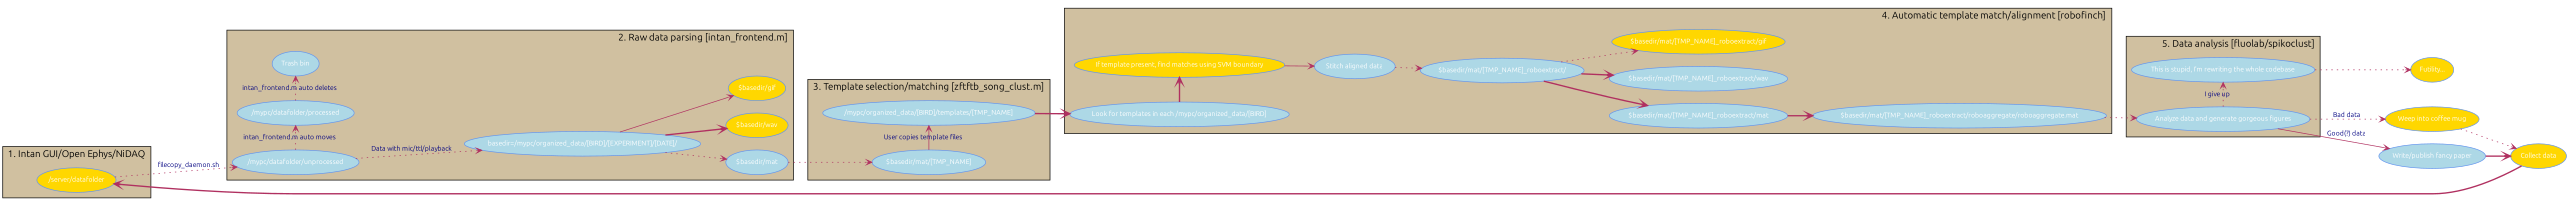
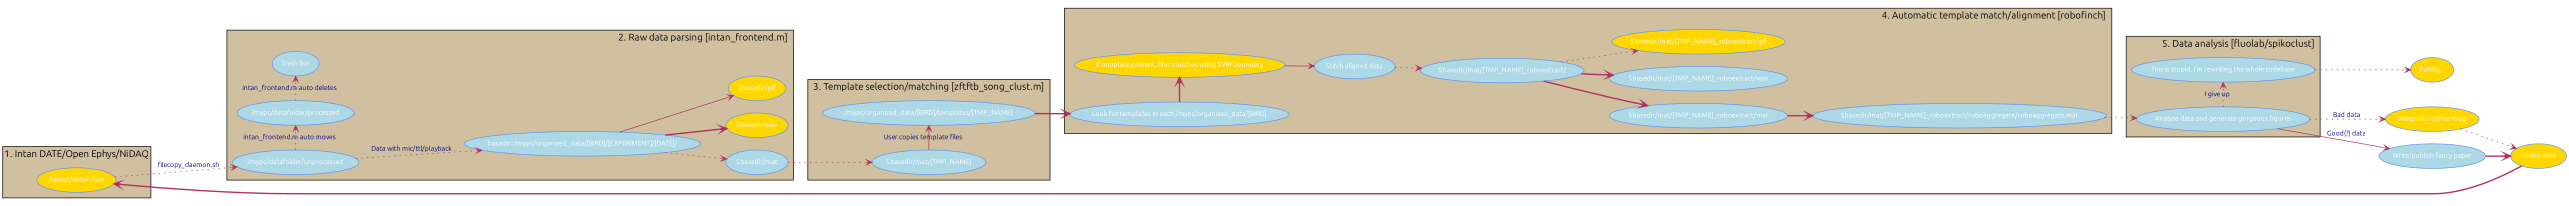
cluster "1. Intan GUI/Open Ephys/NiDAQ": label "1. Intan GUI/Open Ephys/NiDAQ" -> "1. Intan DATE/Open Ephys/NiDAQ"
